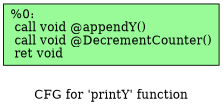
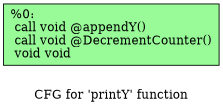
node "%0:": text "ret void" -> "void void"
